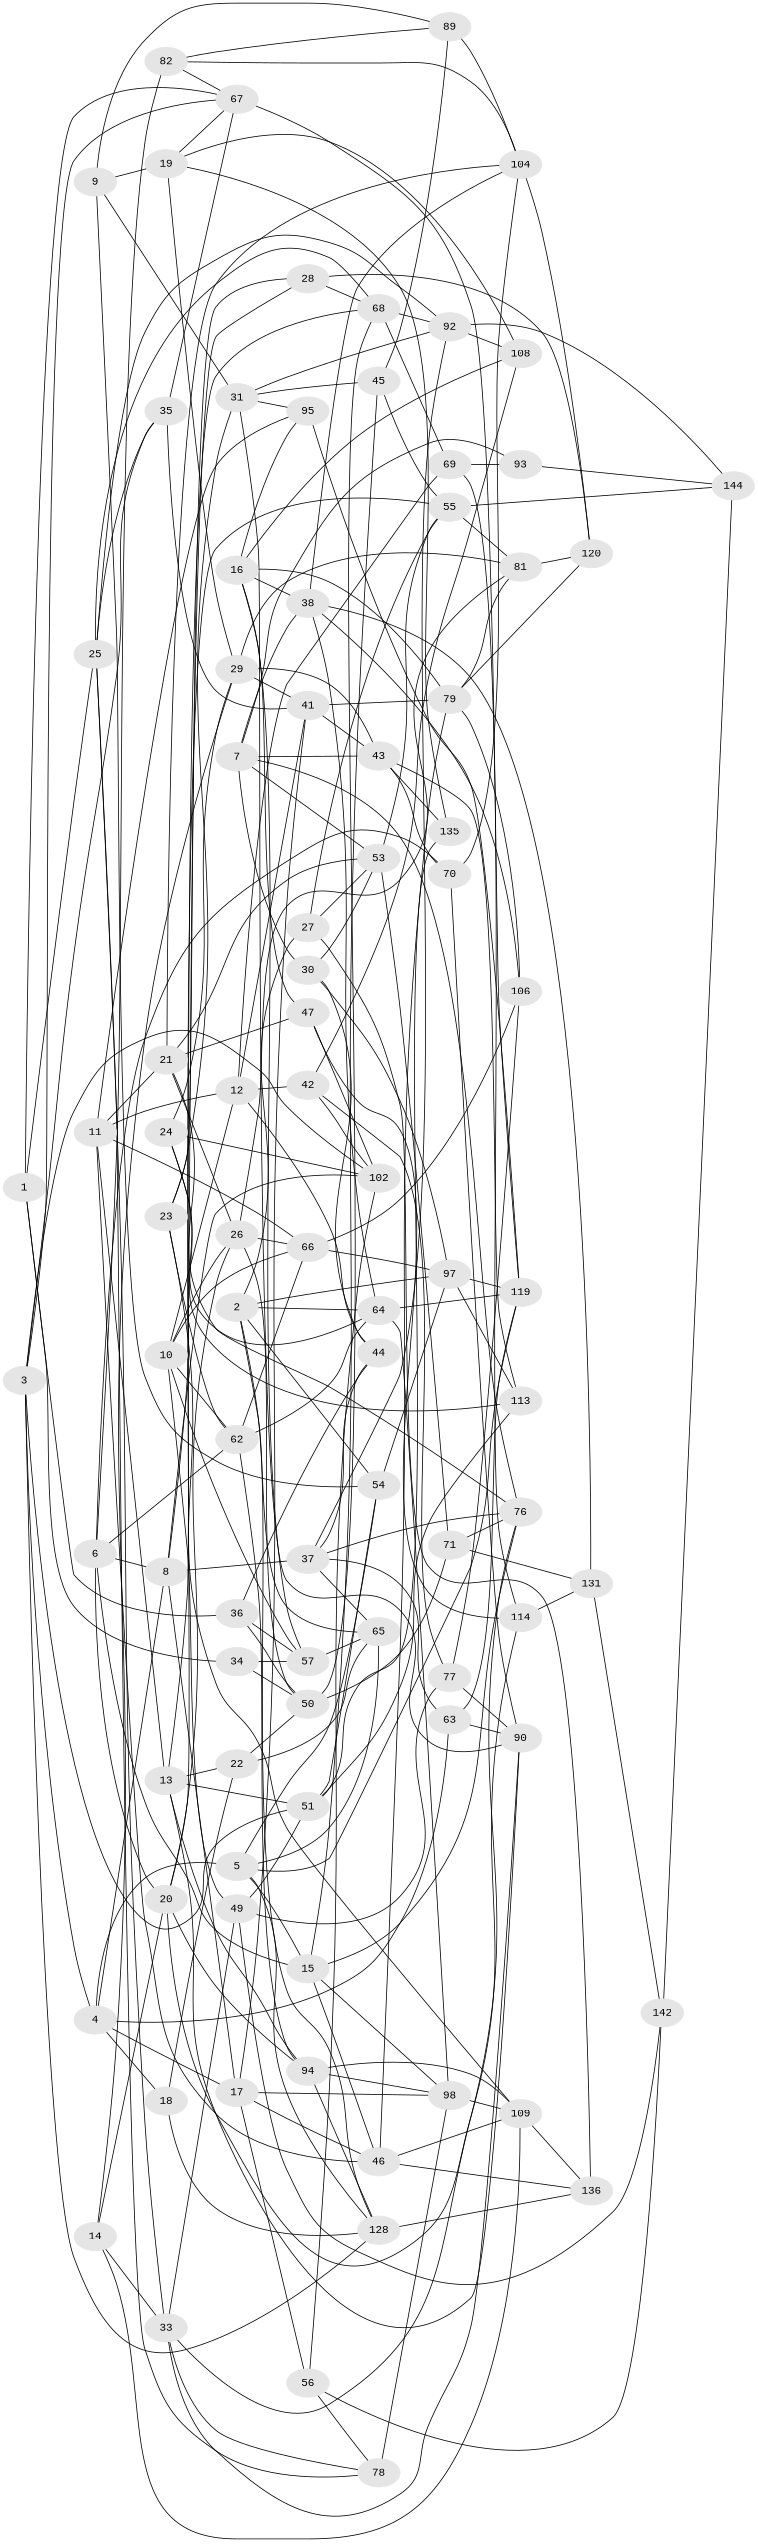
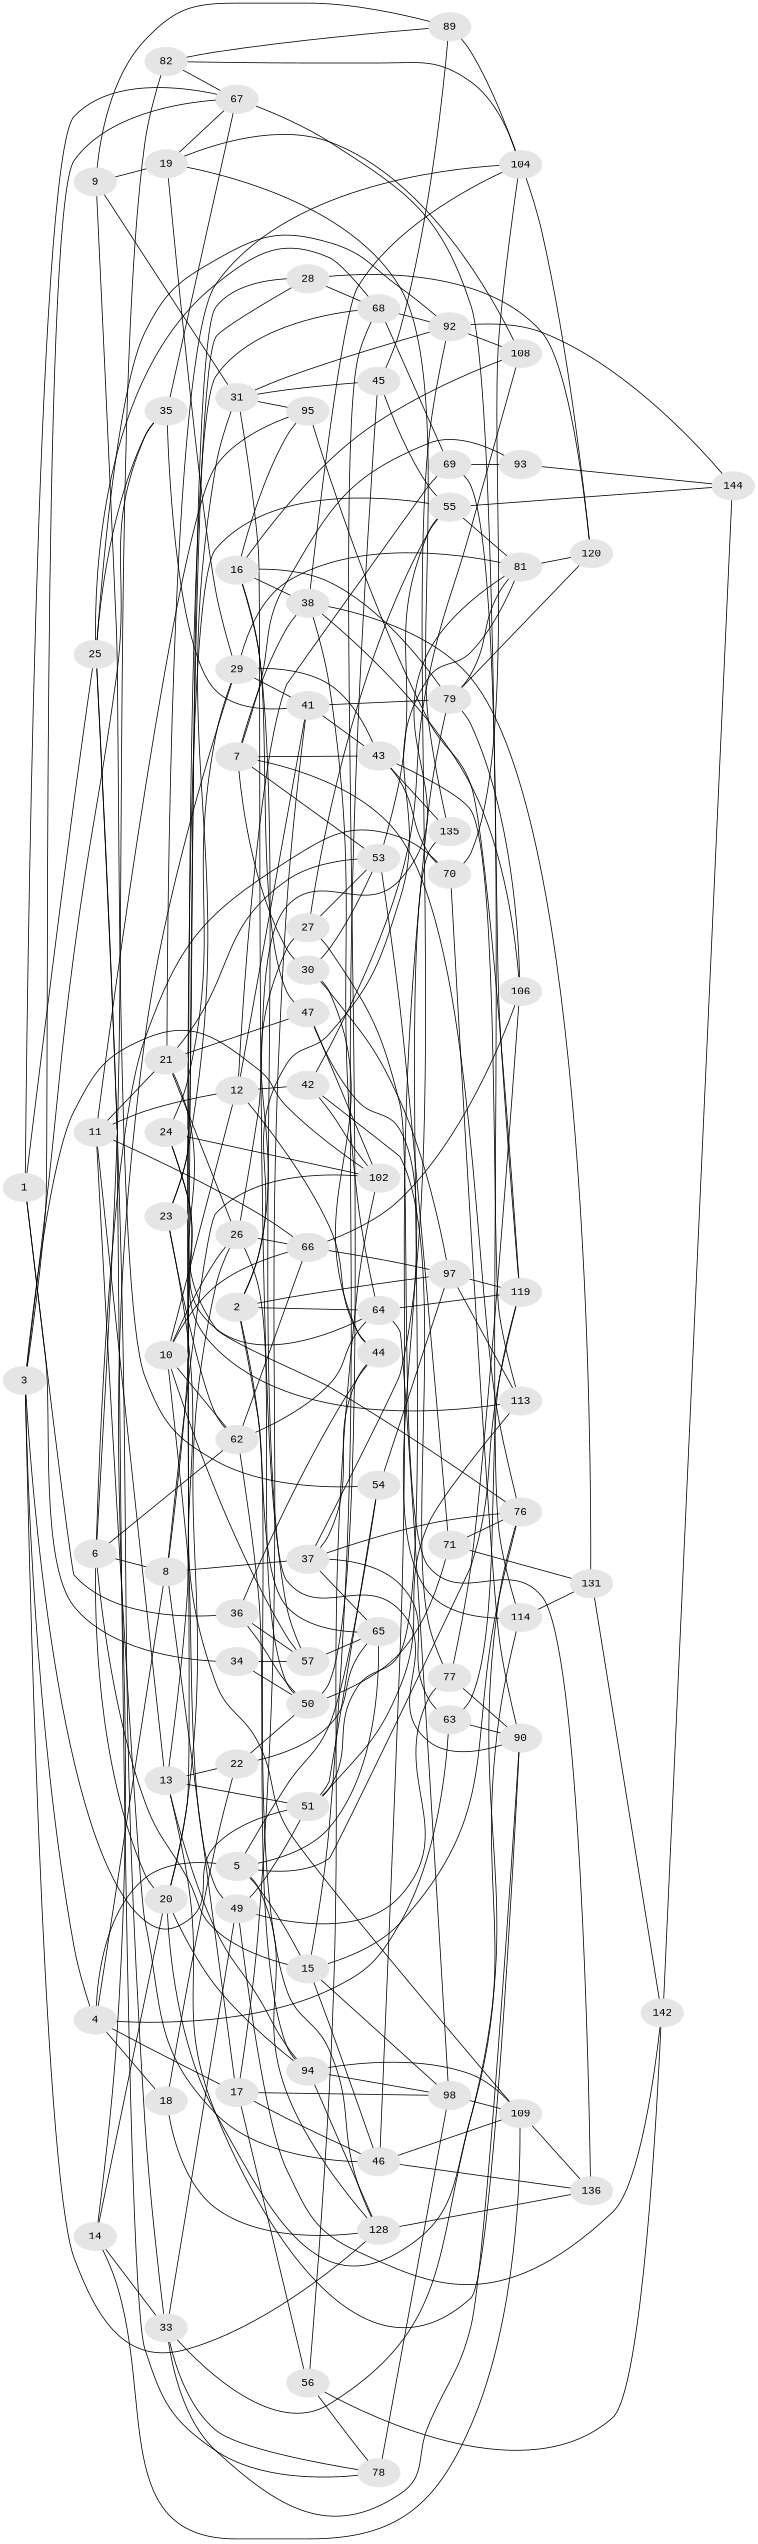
edge "2" -- "54": now "2" -- "81"
